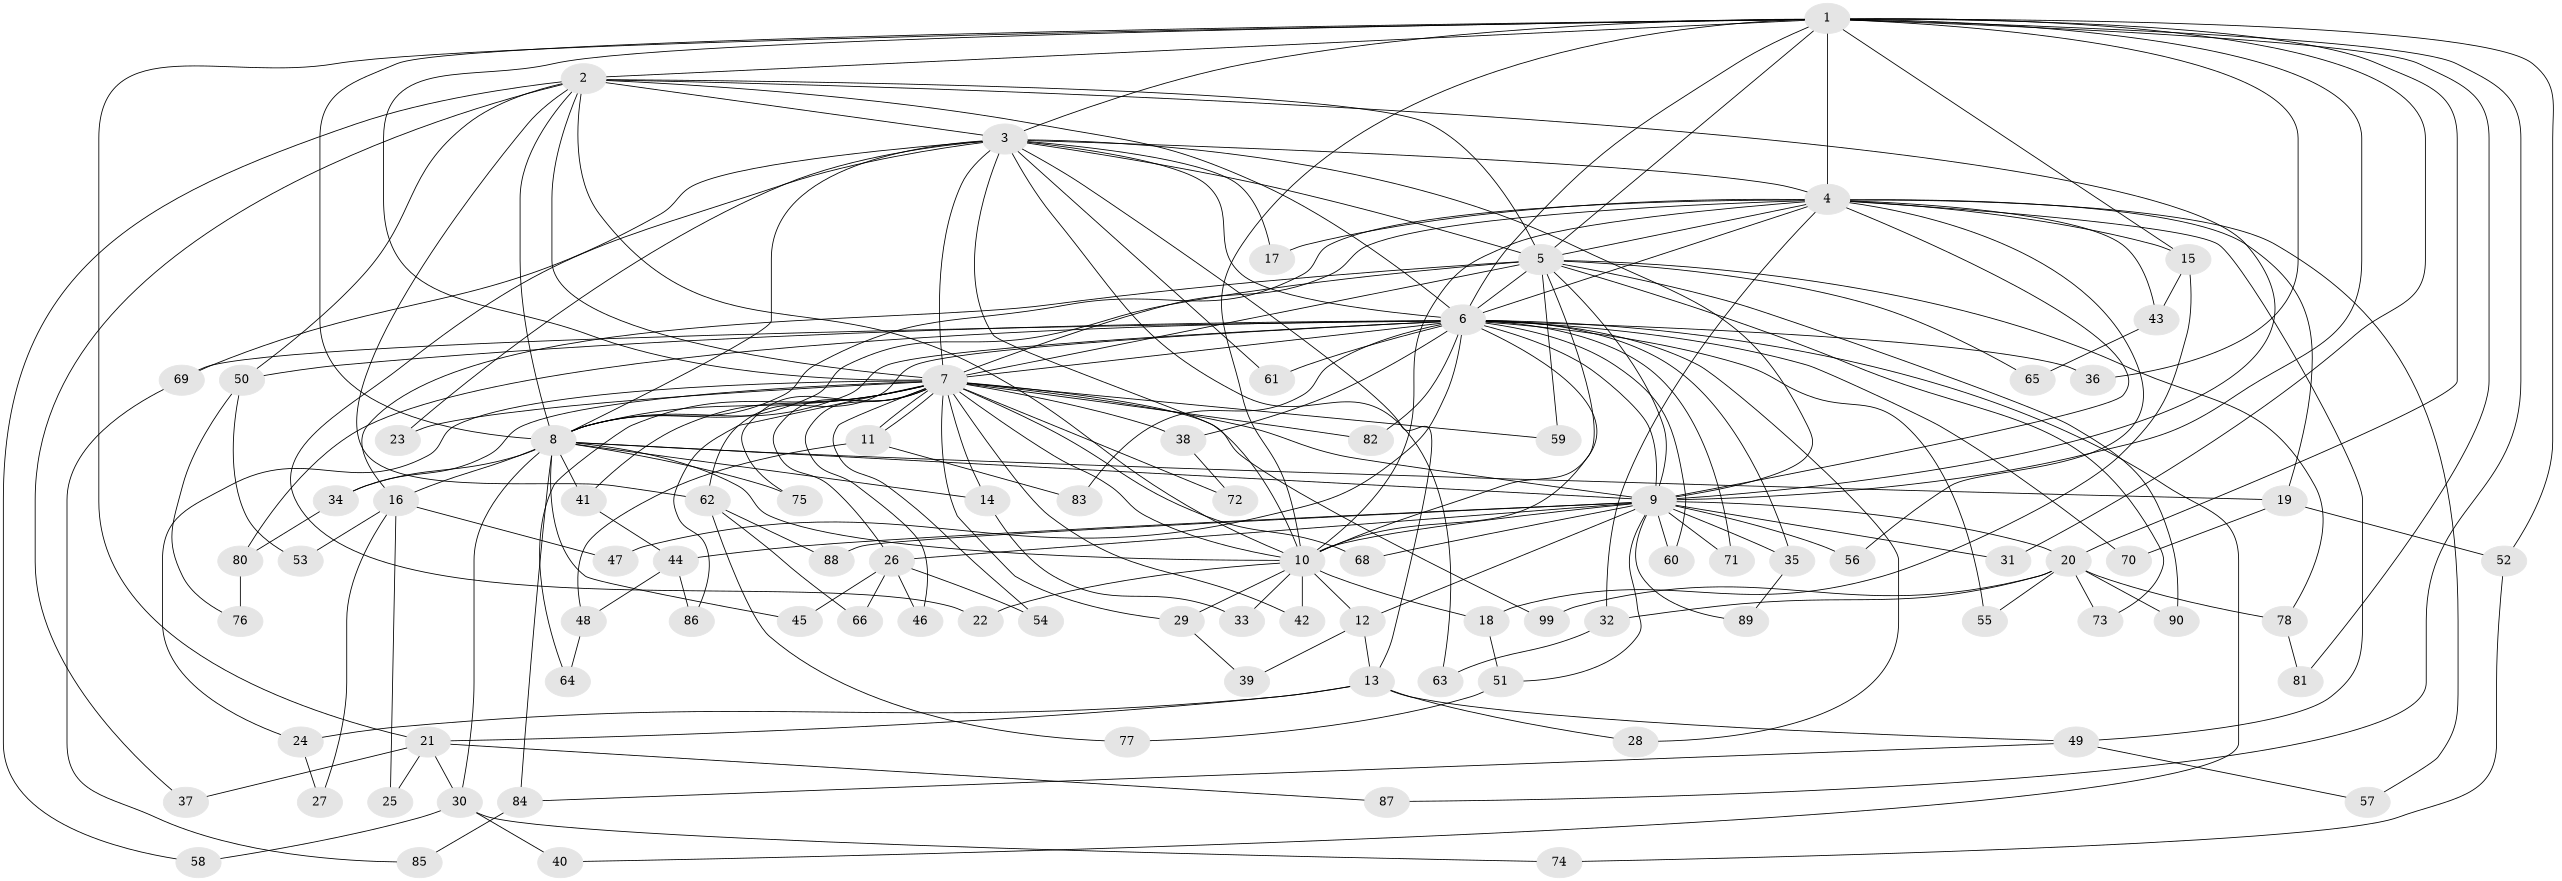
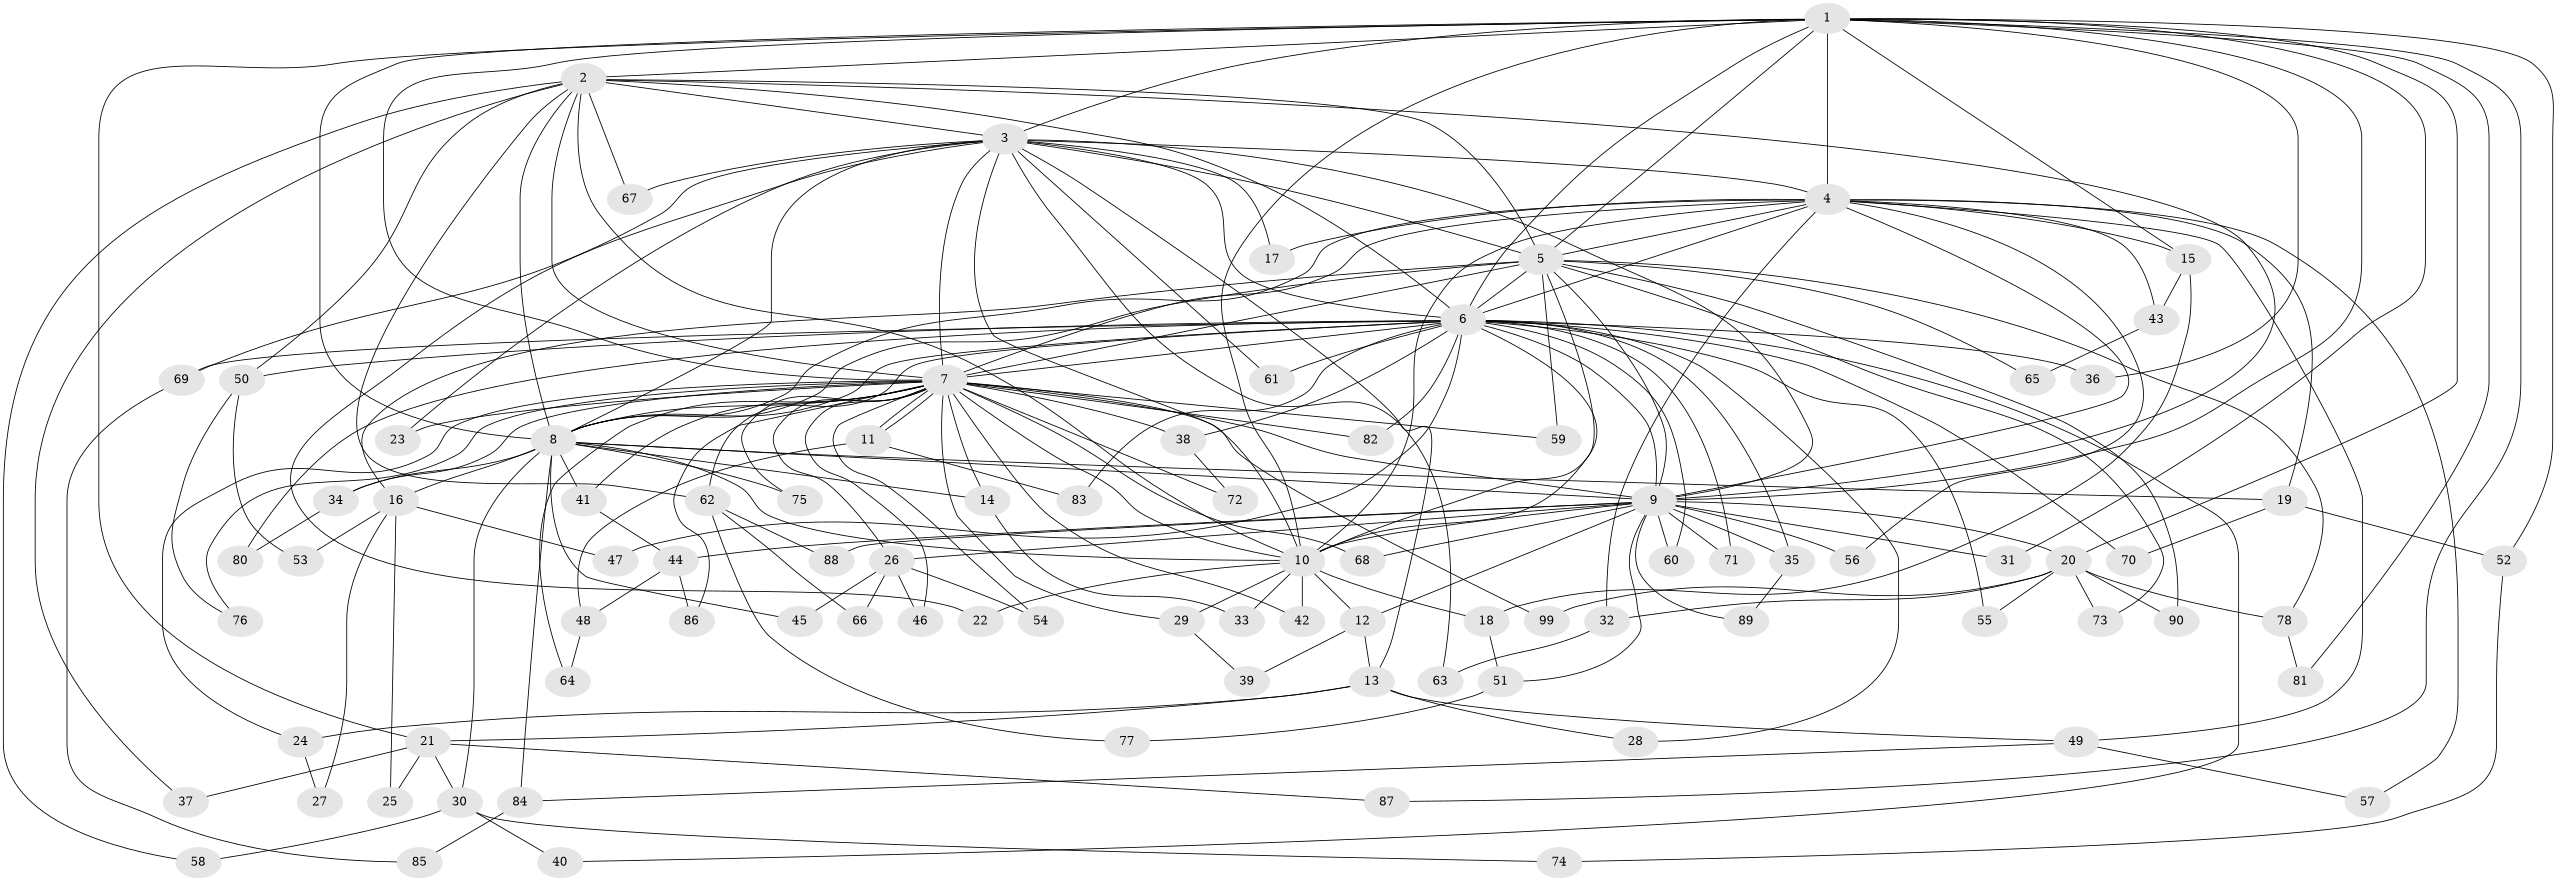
node "67": added
edge "80" -- "76": now "7" -- "76"
